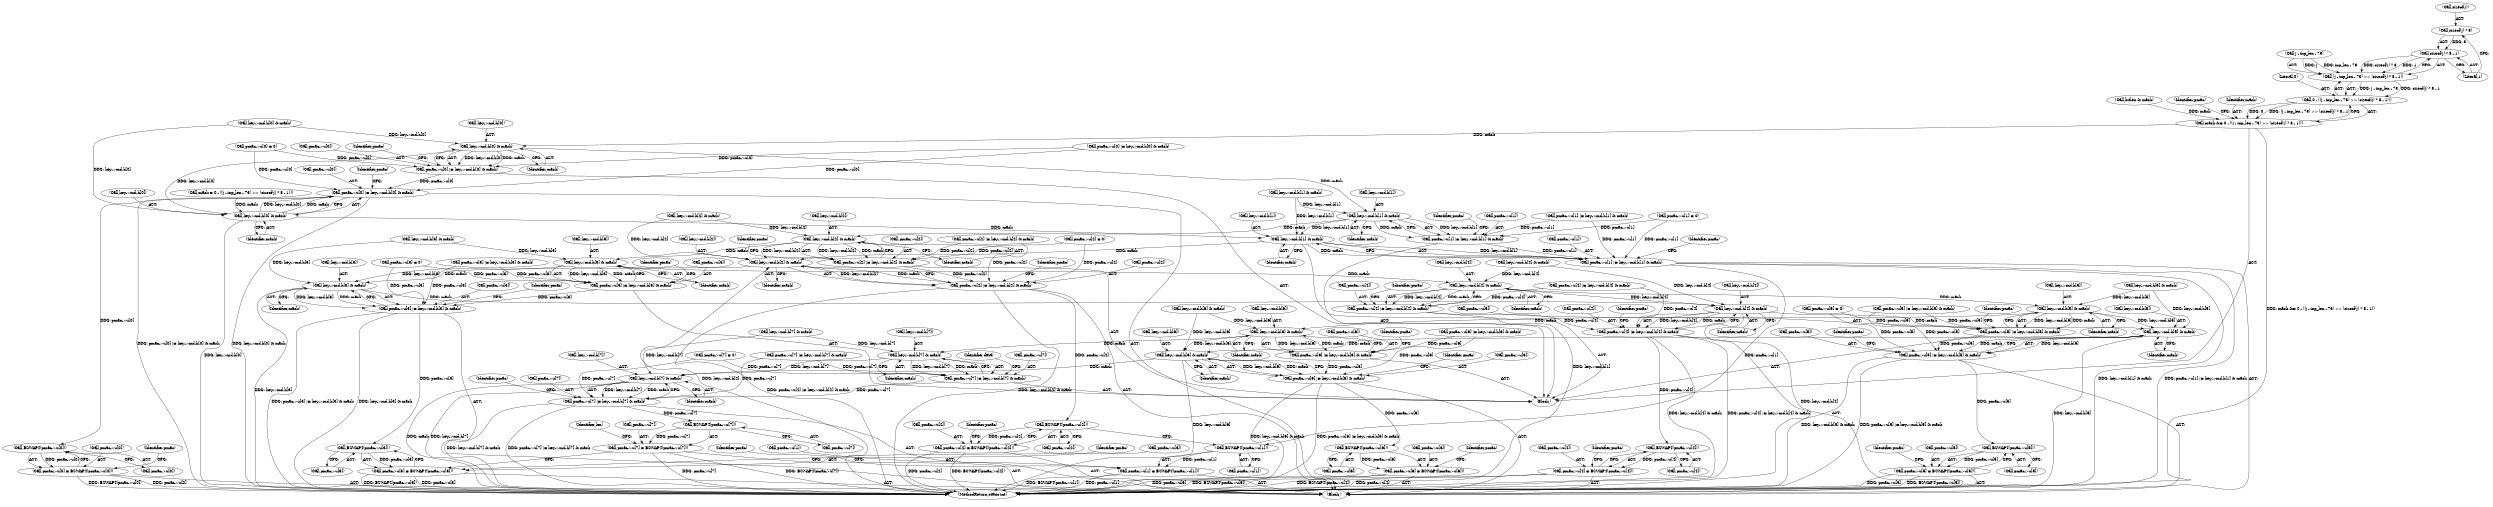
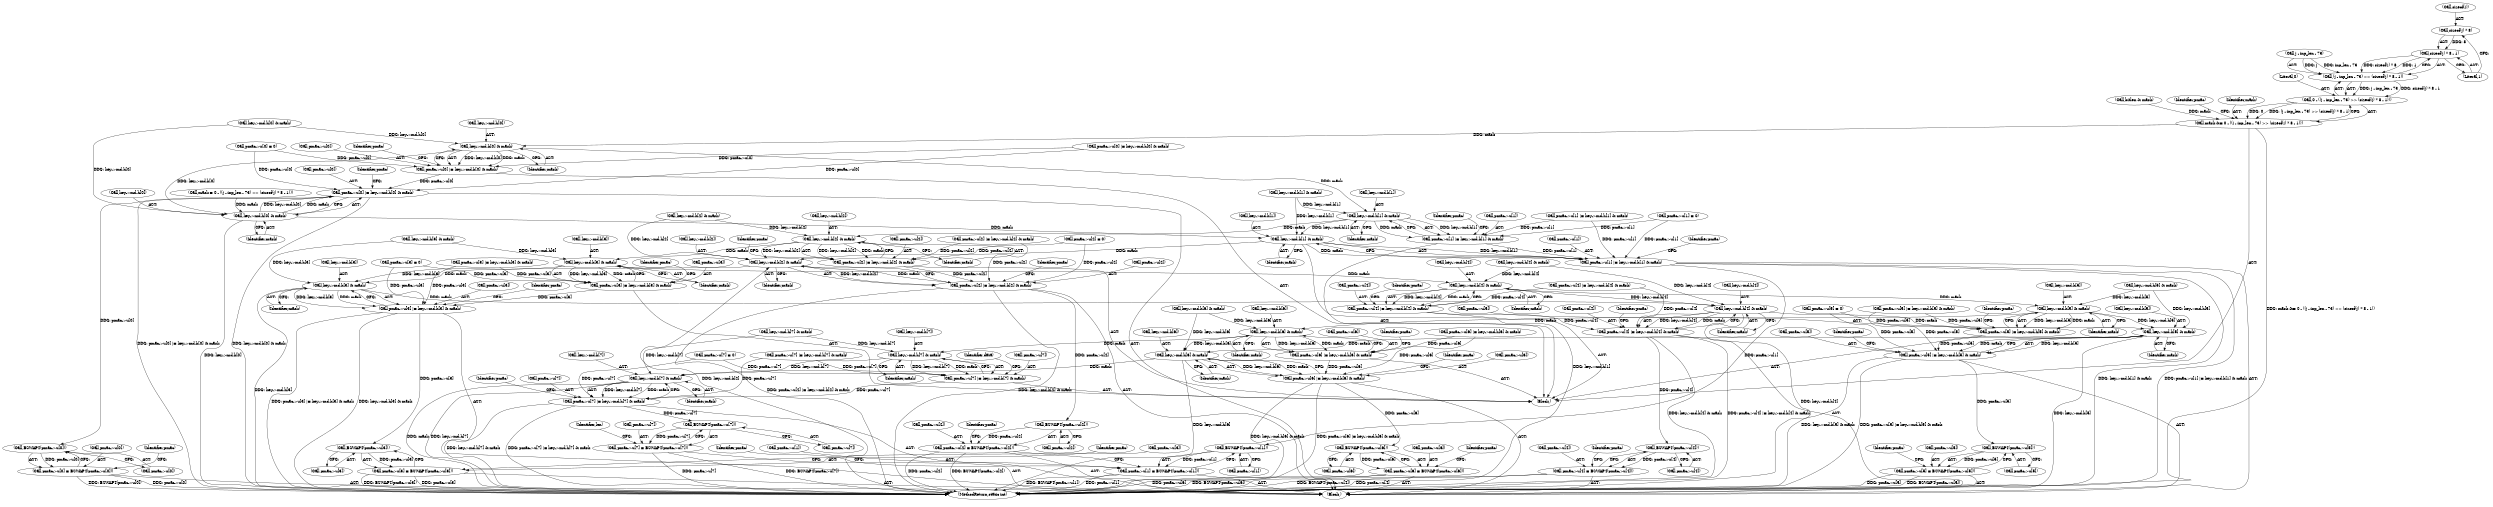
edge "(Call,BSWAP4(pmac->u[2]))" -> "(Call,BSWAP4(pmac->u[1]))": now "(Call,pmac->u[1] = BSWAP4(pmac->u[1]))" -> "(Call,BSWAP4(pmac->u[1]))"
edge "(Call,pmac->u[2] = BSWAP4(pmac->u[2]))" -> "(Call,BSWAP4(pmac->u[2]))": now "(Call,pmac->u[2] = BSWAP4(pmac->u[2]))" -> "(Call,pmac->u[1] = BSWAP4(pmac->u[1]))"
edge "(Call,pmac->u[6] = BSWAP4(pmac->u[6]))" -> "(Call,BSWAP4(pmac->u[6]))": added, label "CFG:"
edge "(Call,pmac->u[7] = BSWAP4(pmac->u[7]))" -> "(Call,pmac->u[3] = BSWAP4(pmac->u[3]))": now "(Call,pmac->u[7] = BSWAP4(pmac->u[7]))" -> "(Call,BSWAP4(pmac->u[7]))"
